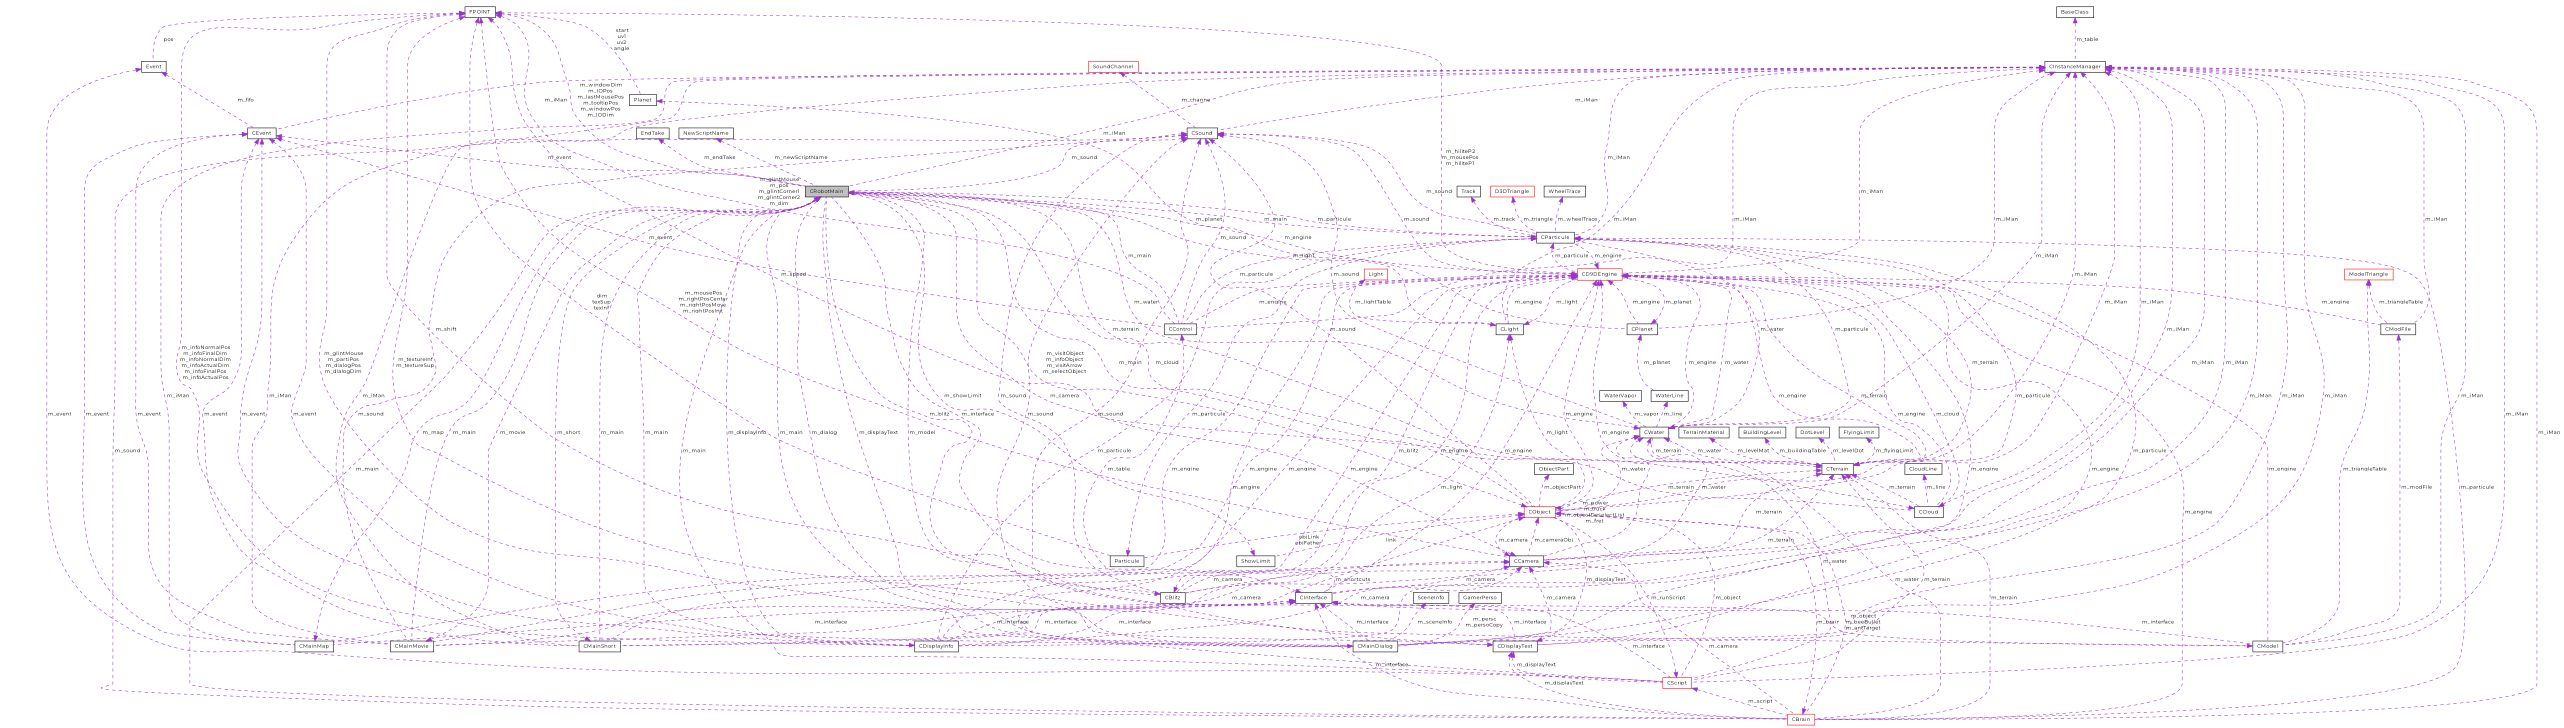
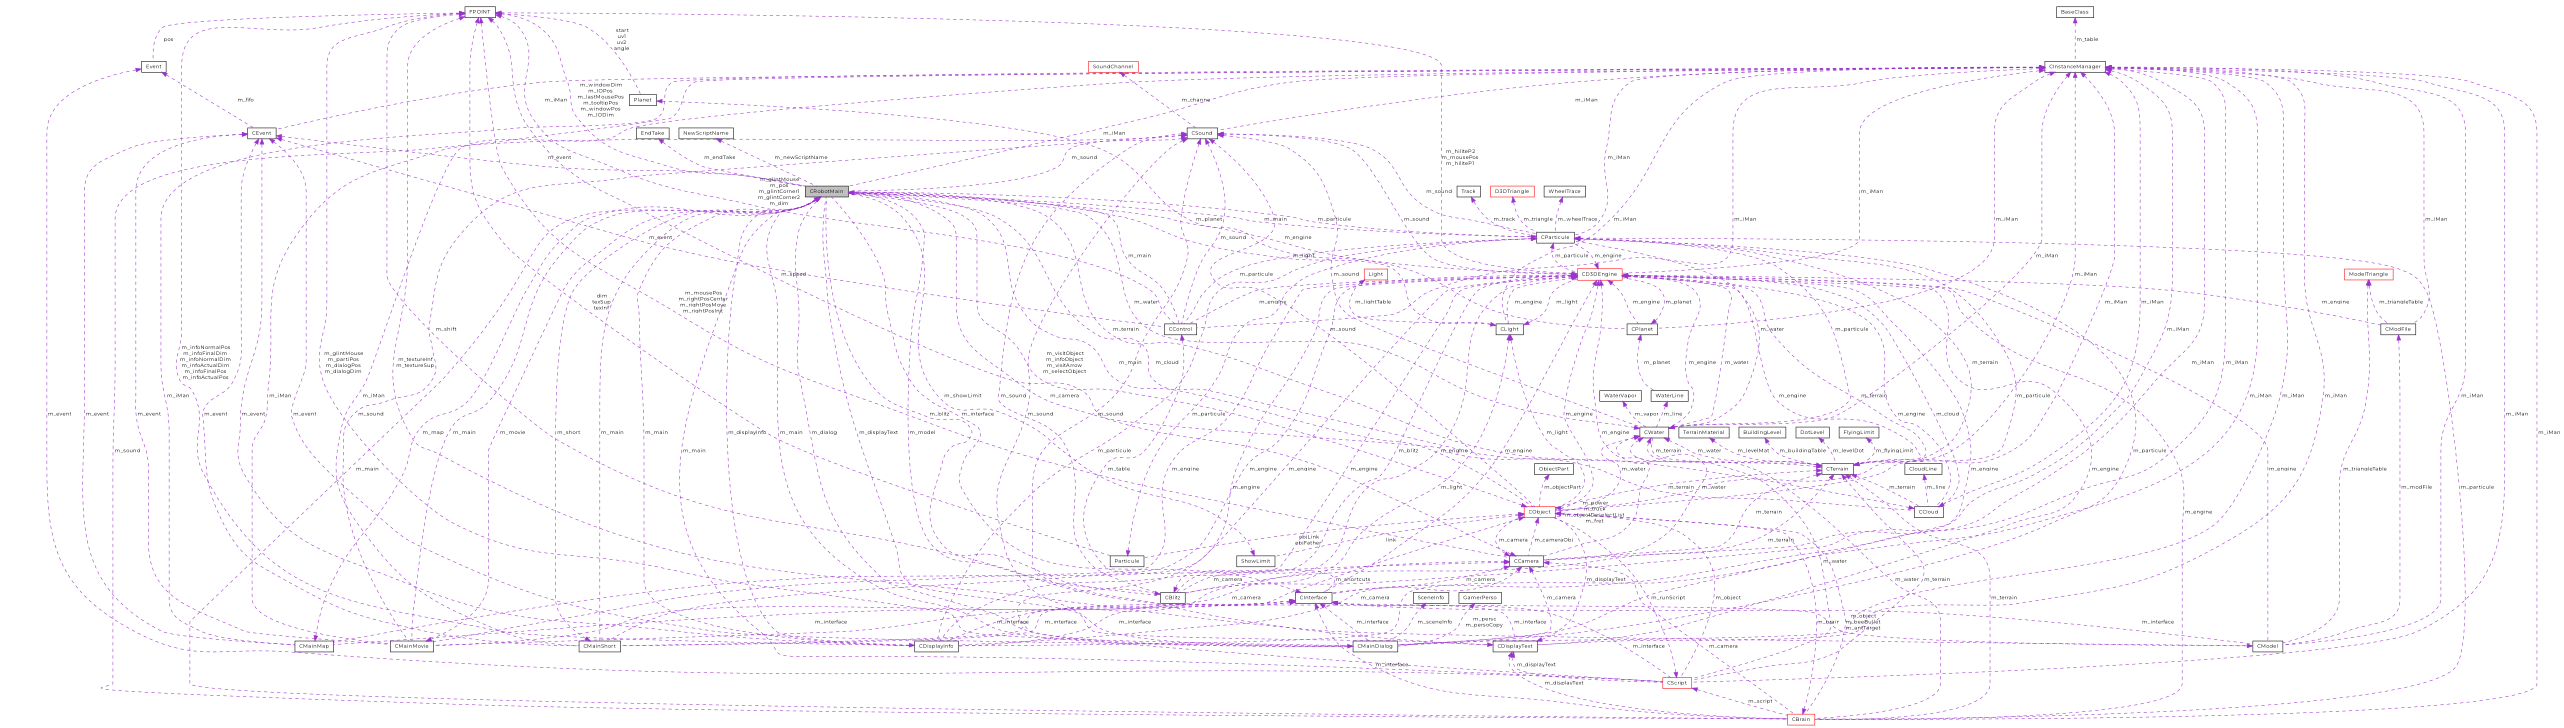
node "CD9DEngine": label "CD9DEngine" -> "CD3DEngine"
